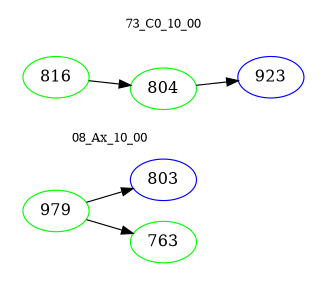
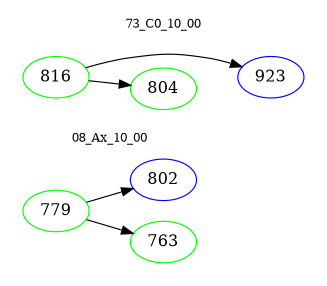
edge "804" -> "923": now "816" -> "923"
node "803": label "803" -> "802"
node "979": label "979" -> "779"
